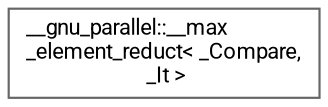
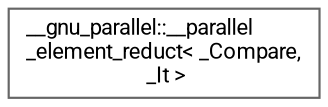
node "__gnu_parallel::__max _element_reduct< _Compare, _It >": label "__gnu_parallel::__max _element_reduct< _Compare, _It >" -> "__gnu_parallel::__parallel _element_reduct< _Compare, _It >"
